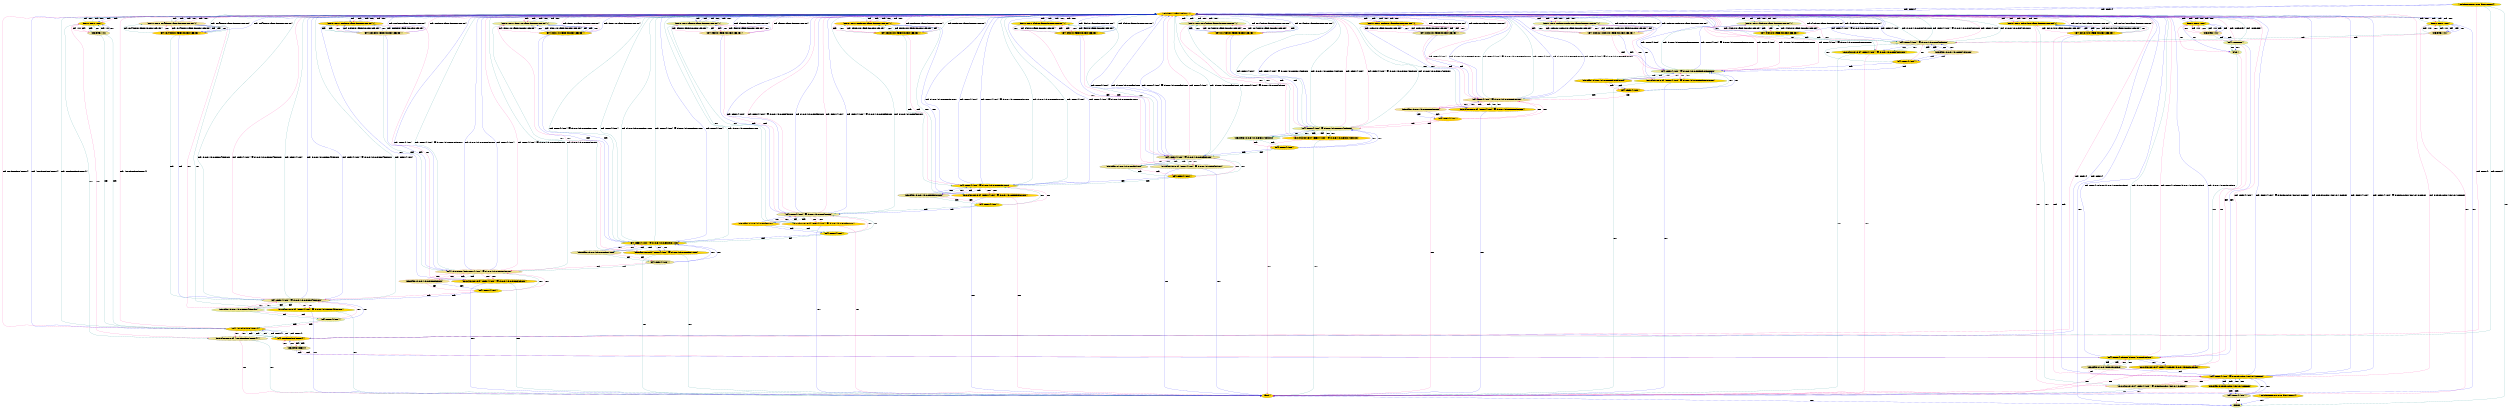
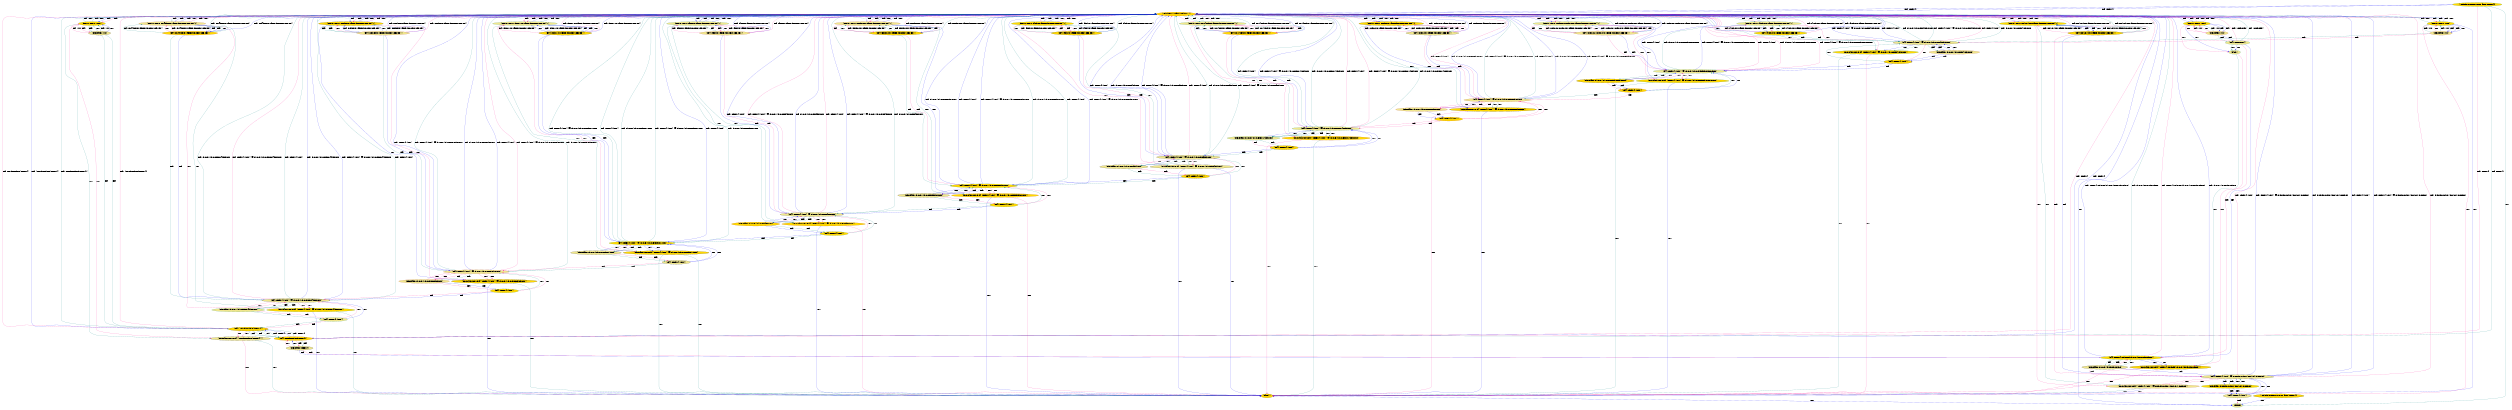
node "(Return,return SessionsUI::GetFaviconResourceBytes();)": fillcolor gold -> khaki
node "(Call,kChromeUIDownloadsHost_url.host() == chrome::kChromeUICrashesHost)": label "(Call,kChromeUIDownloadsHost_url.host() == chrome::kChromeUICrashesHost)" -> "(Call,page_url.host() == chrome::kChromeUICrashesHost)"
node "(Call,page_url.host() == extension_misc::kBookmarkManagerId)": fillcolor gold -> khaki
